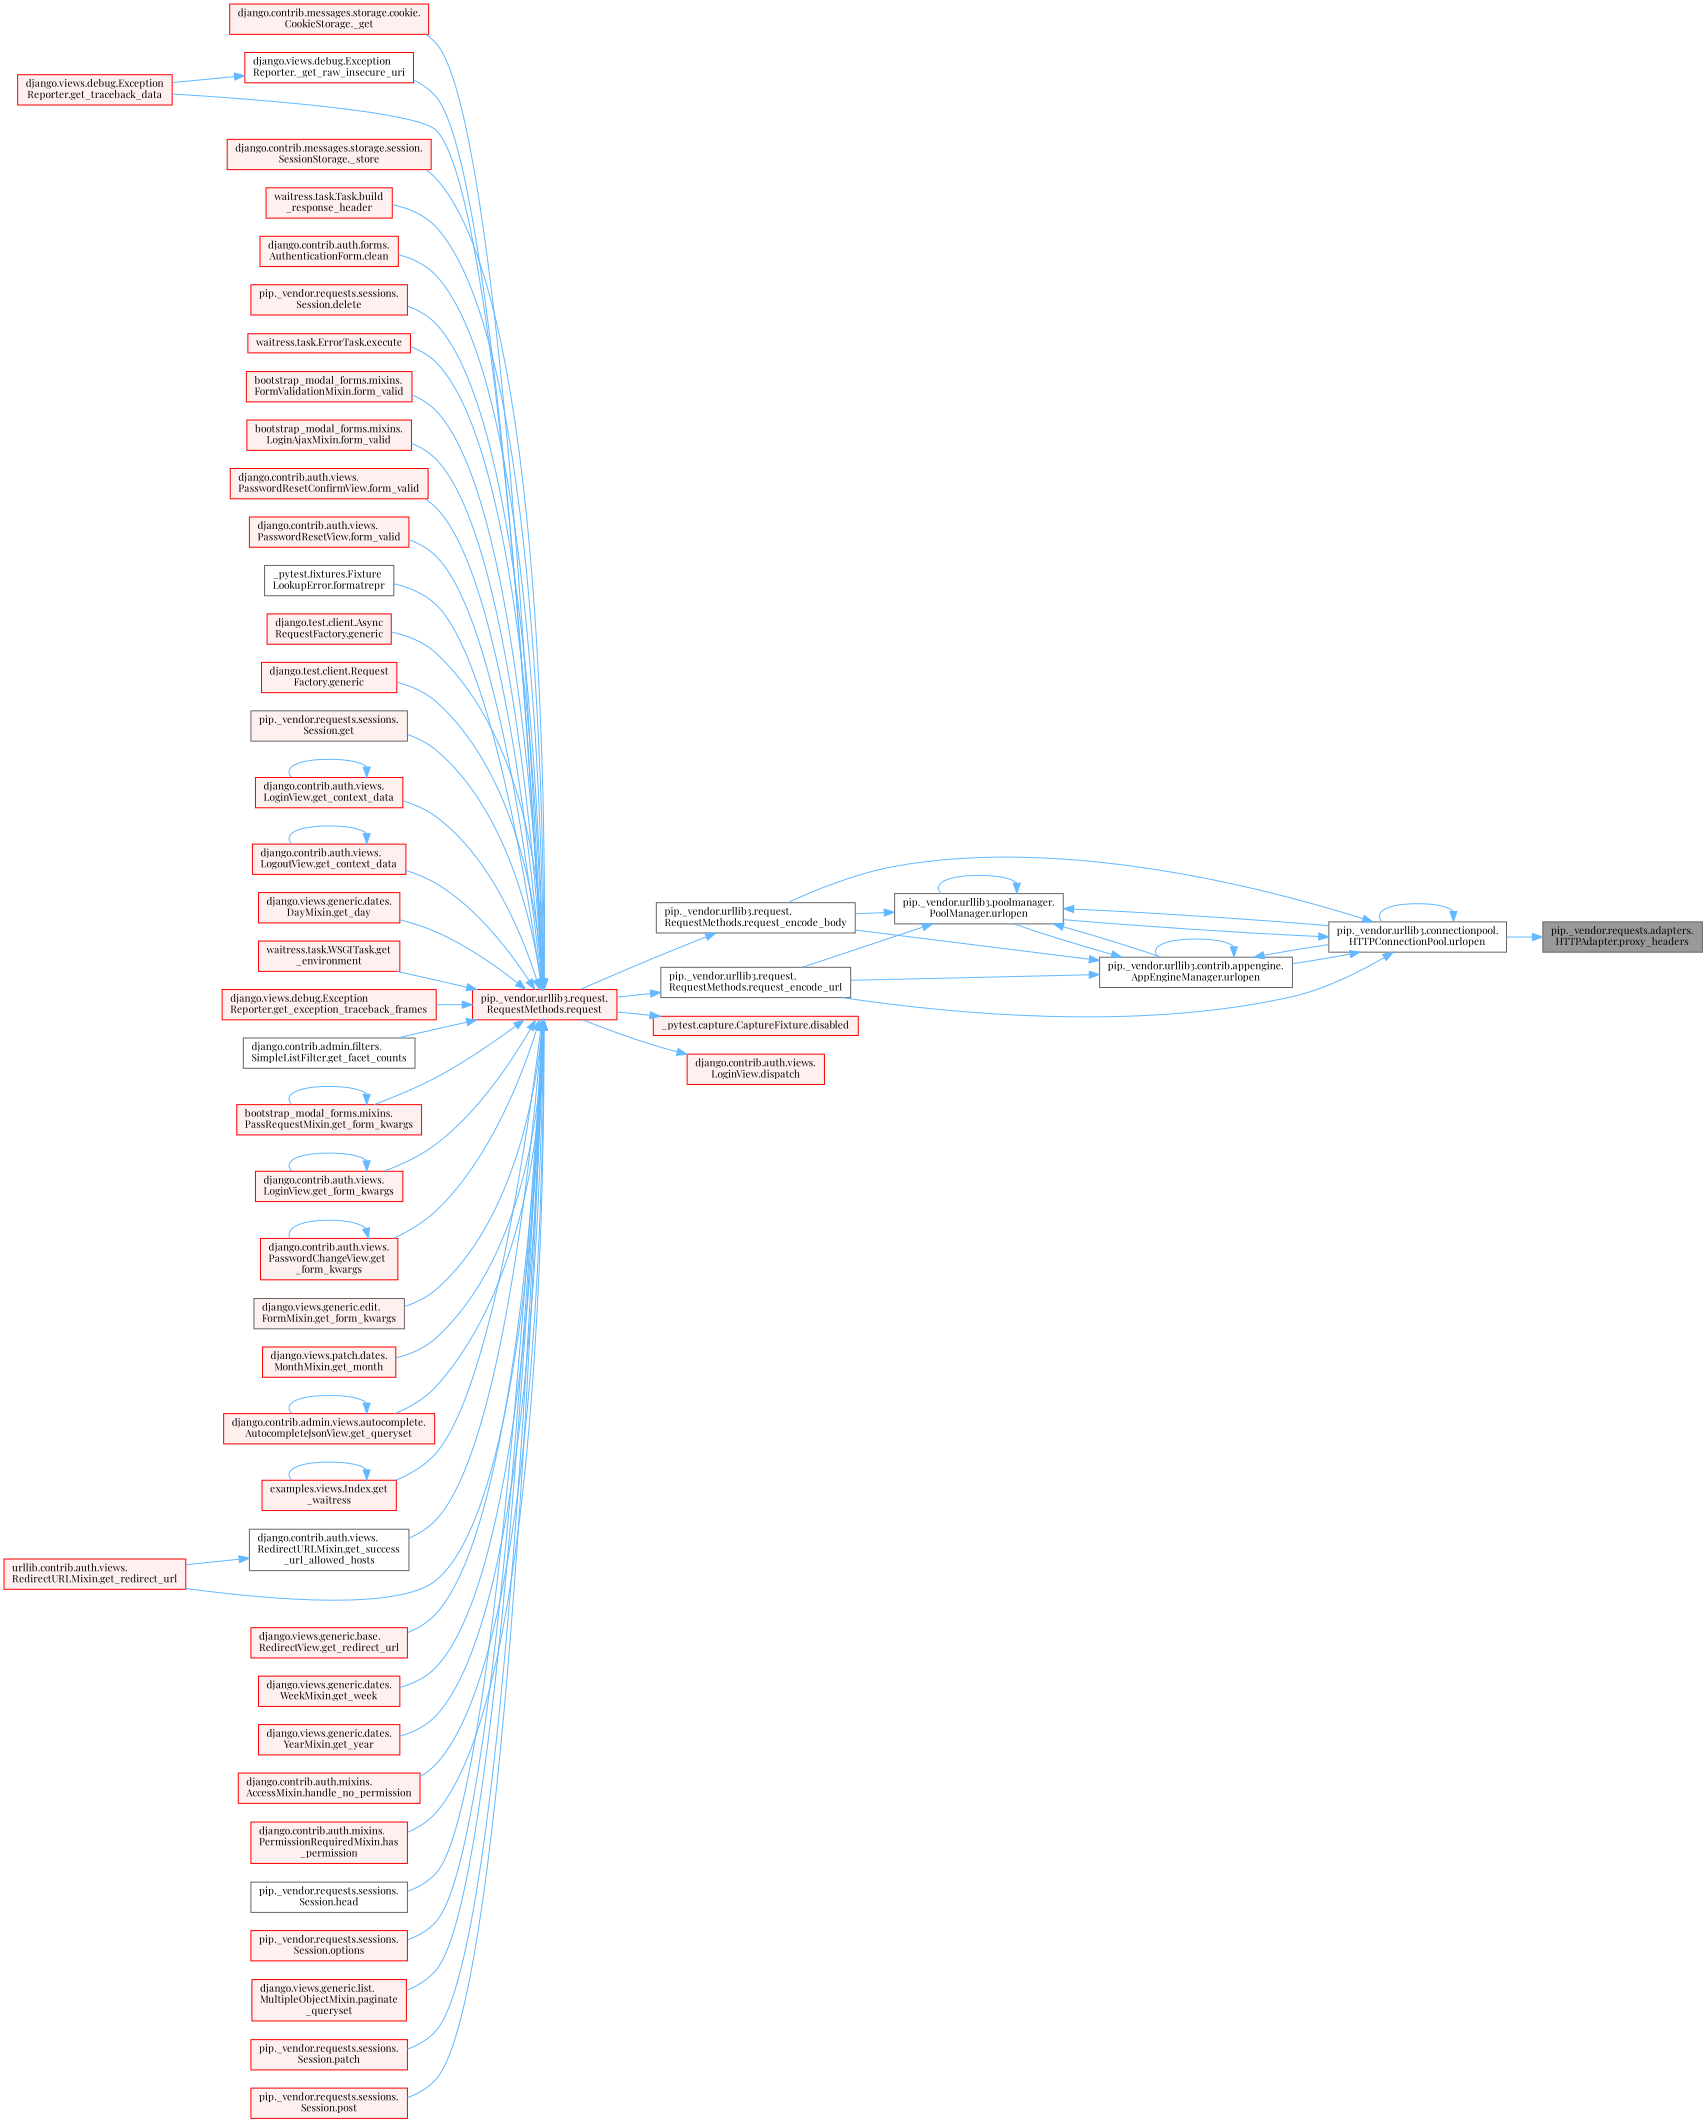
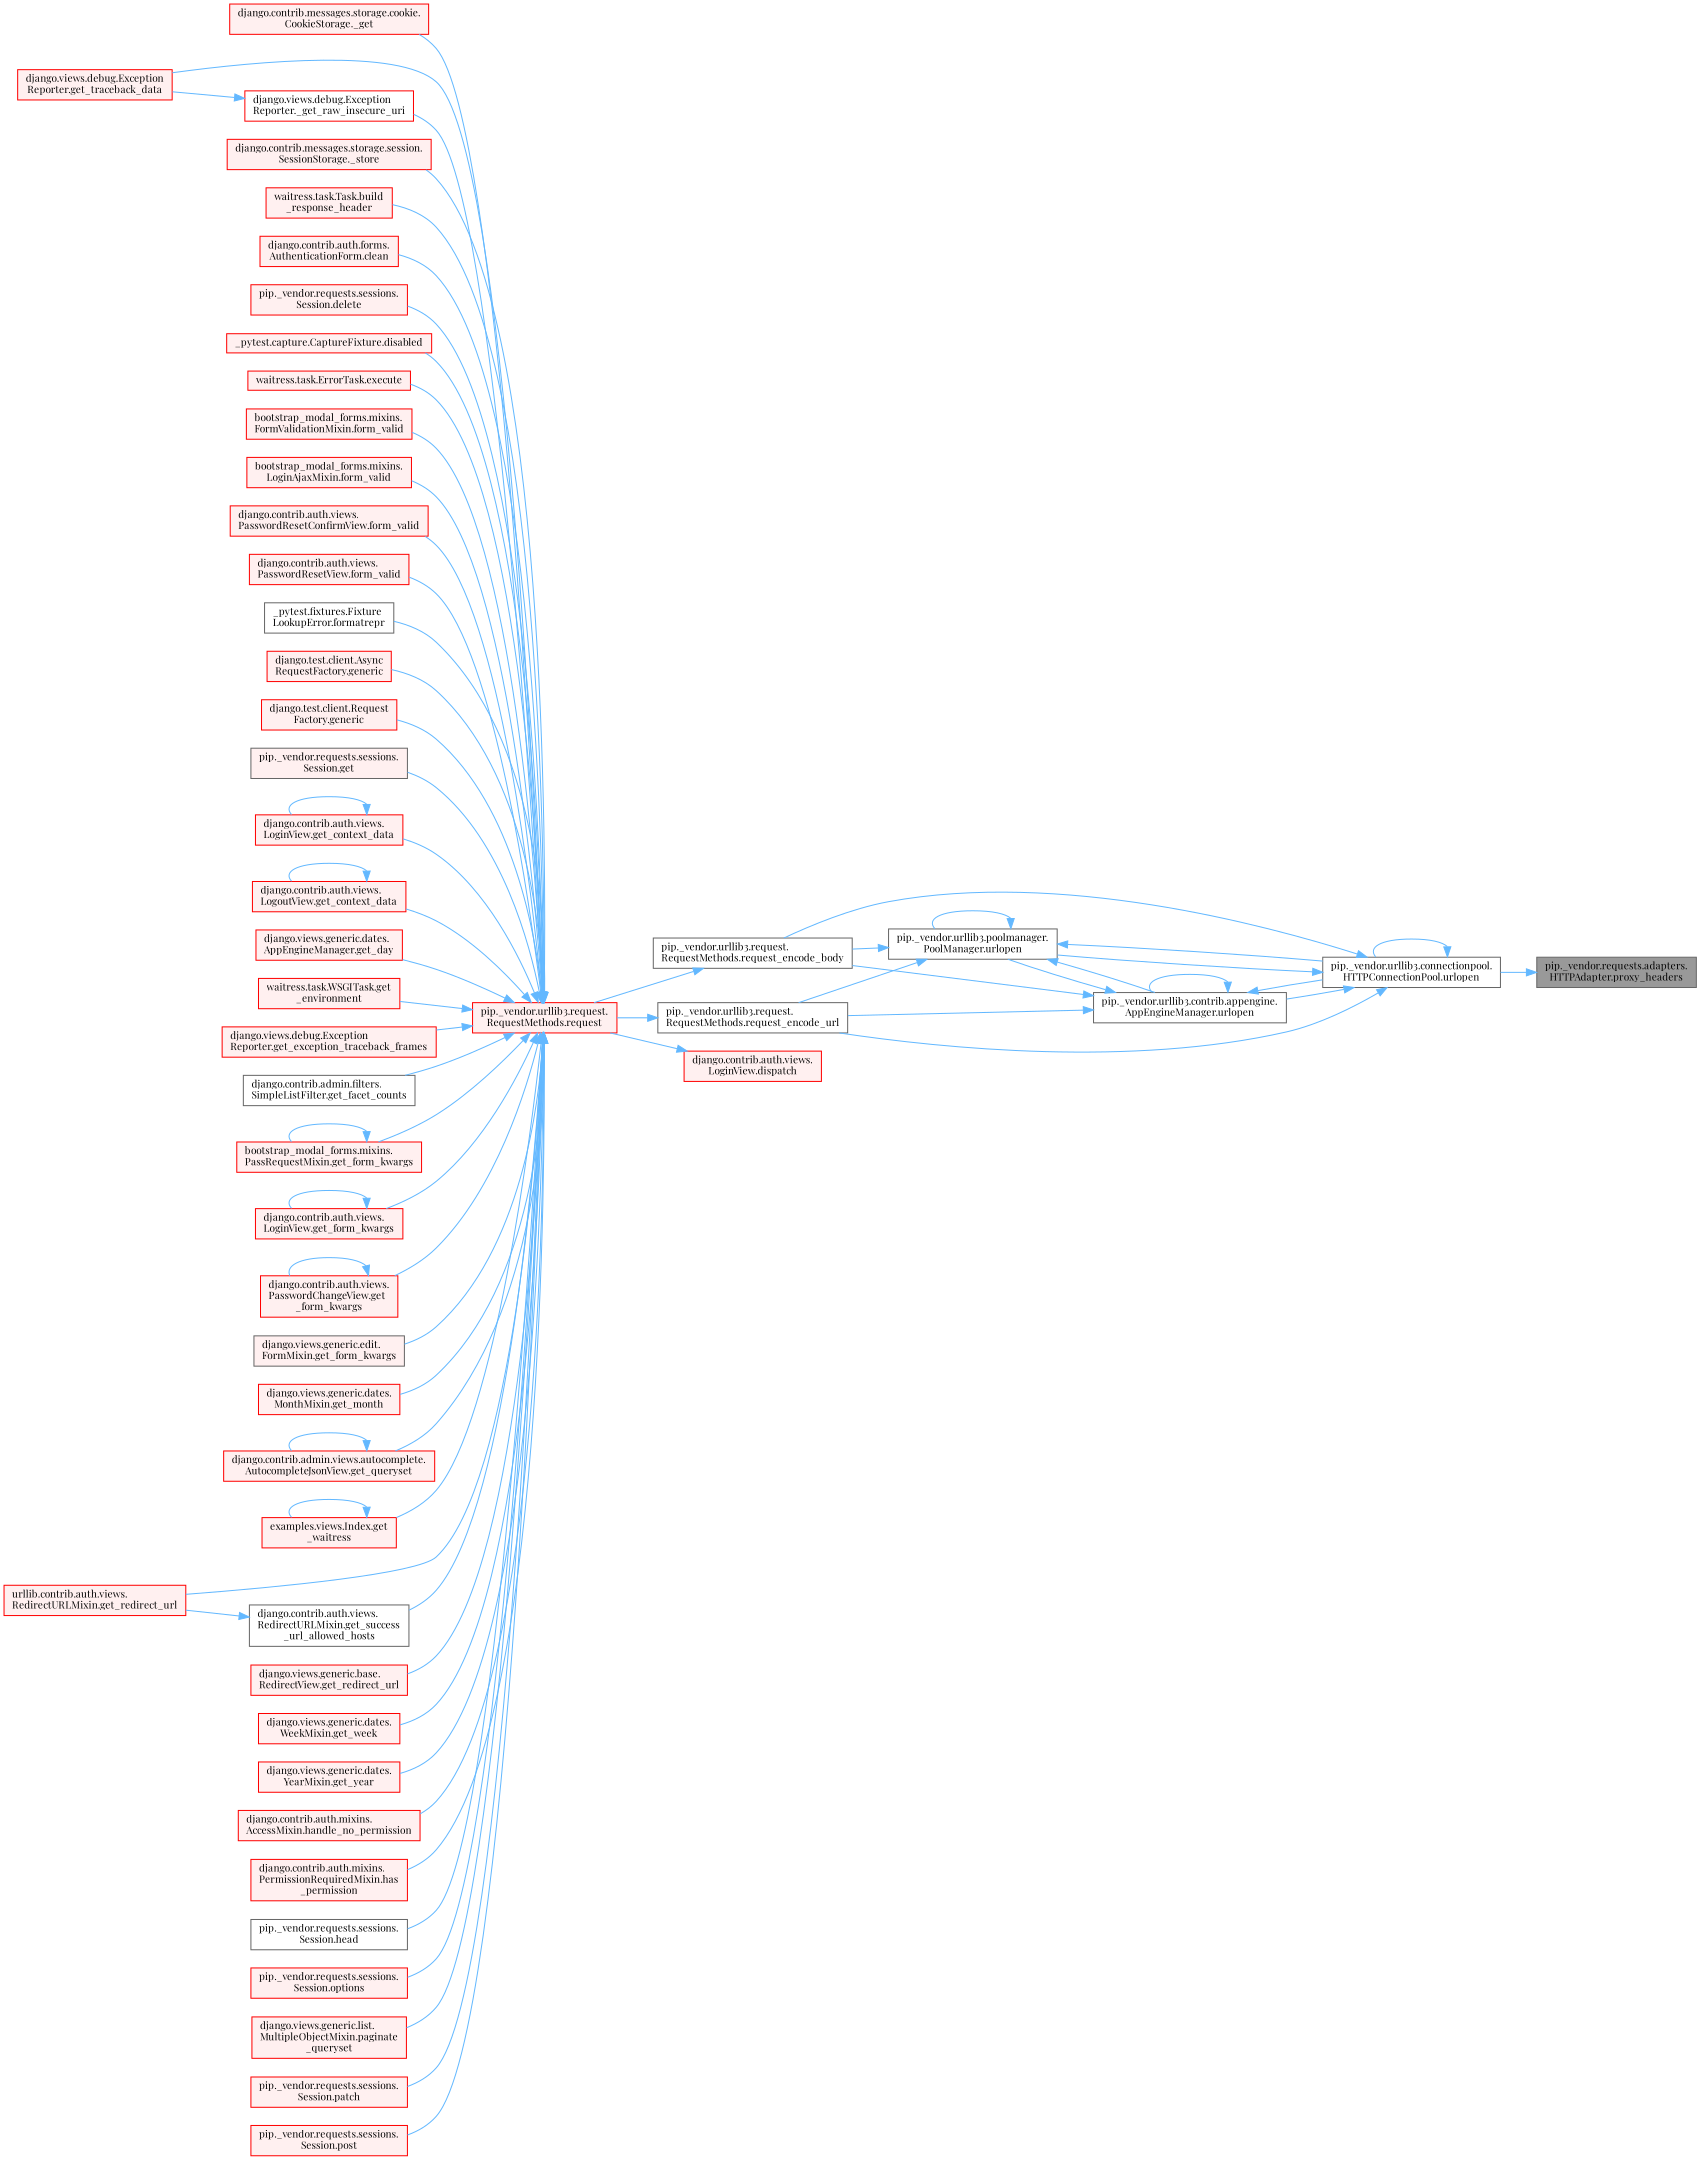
node "django.views.generic.dates. DayMixin.get_day": label "django.views.generic.dates. DayMixin.get_day" -> "django.views.generic.dates. AppEngineManager.get_day"
edge "pip._vendor.urllib3.request. RequestMethods.request" -> "_pytest.capture.CaptureFixture.disabled": reversed
node "django.views.patch.dates. MonthMixin.get_month": label "django.views.patch.dates. MonthMixin.get_month" -> "django.views.generic.dates. MonthMixin.get_month"
